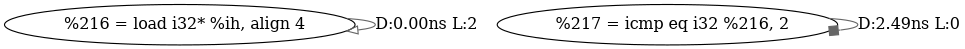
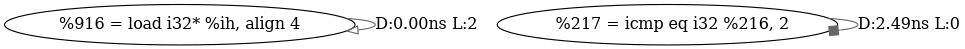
node "%216 = load i32* %ih, align 4": label "%216 = load i32* %ih, align 4" -> "%916 = load i32* %ih, align 4"
